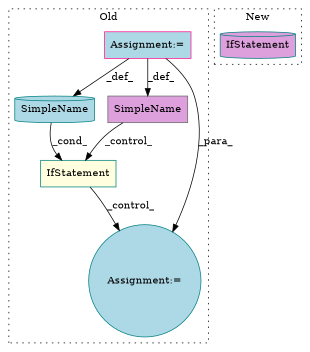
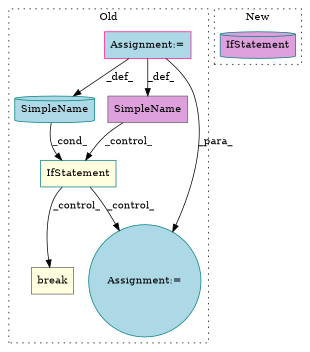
node "break": added
